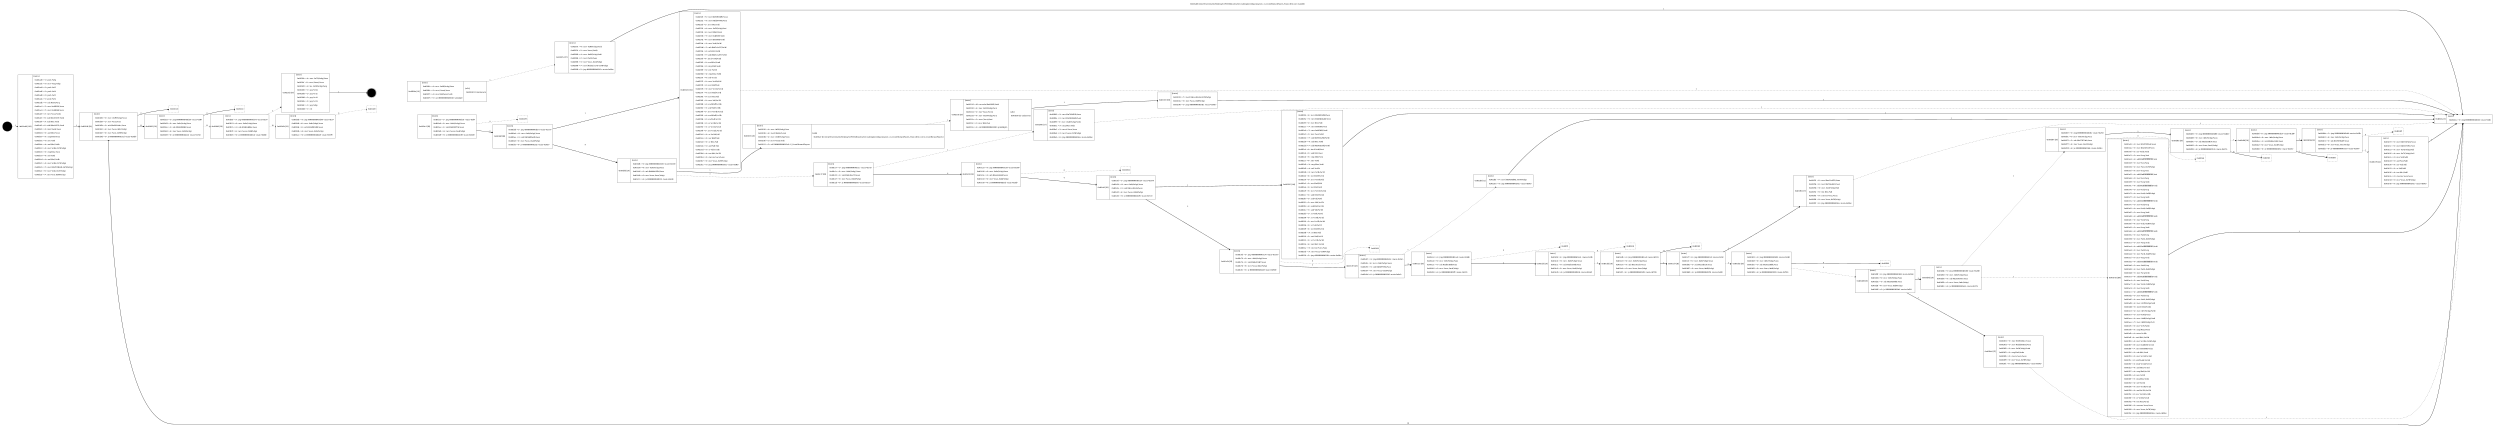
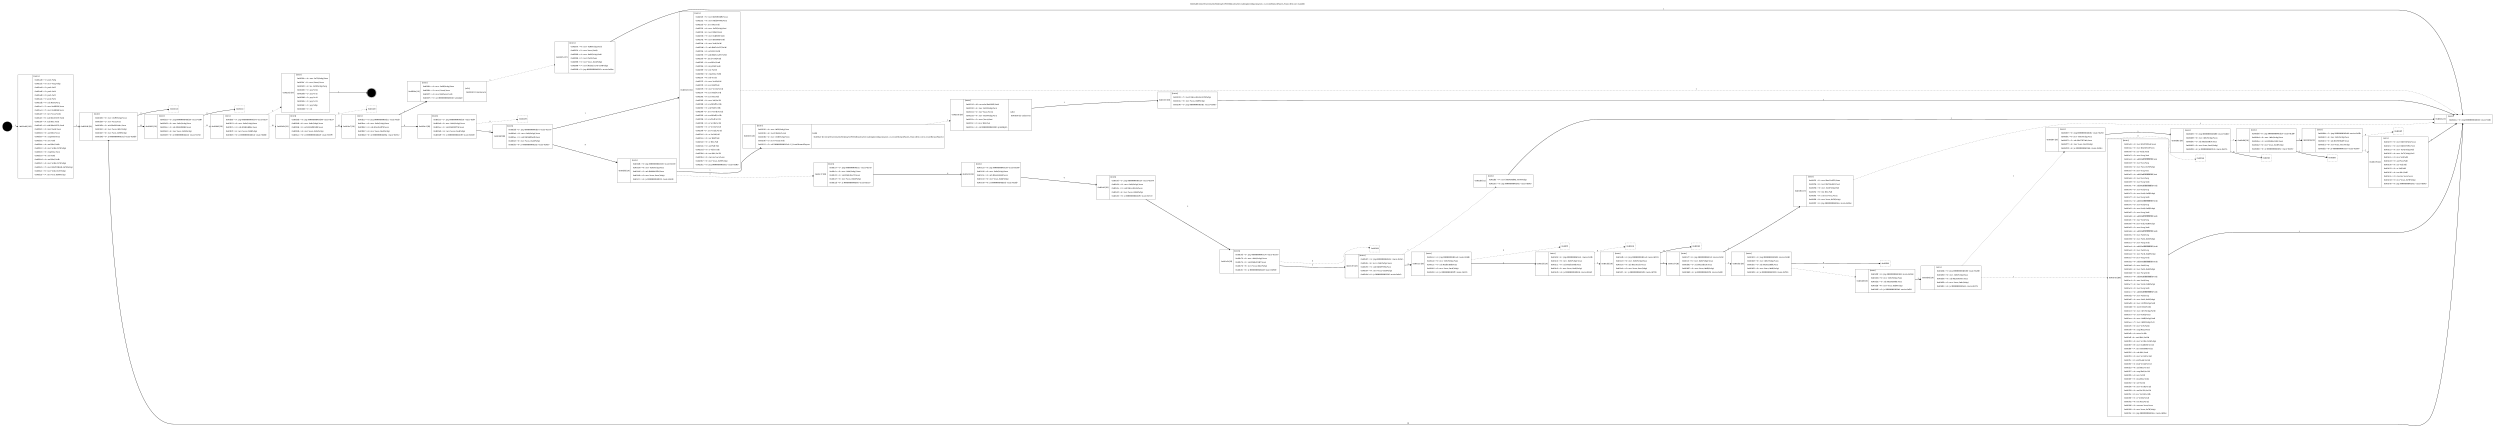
node "0x402095 [27]": removed
node "0x401ba7 [28]": added
node "0x4020cb": removed
node "0x402295 [144]": removed
node "0x4020e6 [27]": removed
